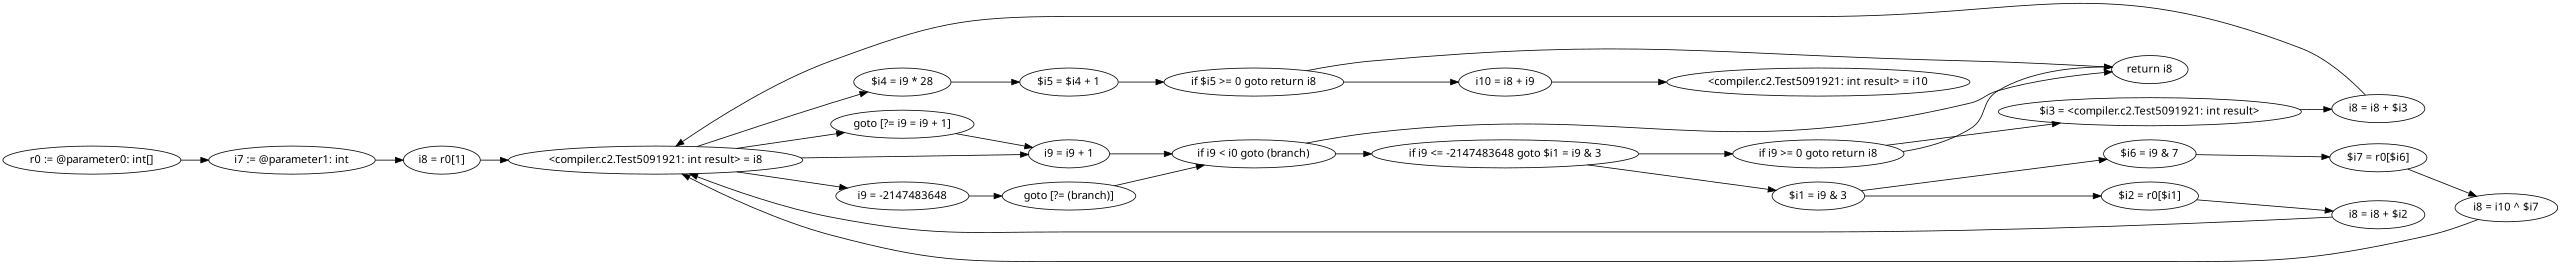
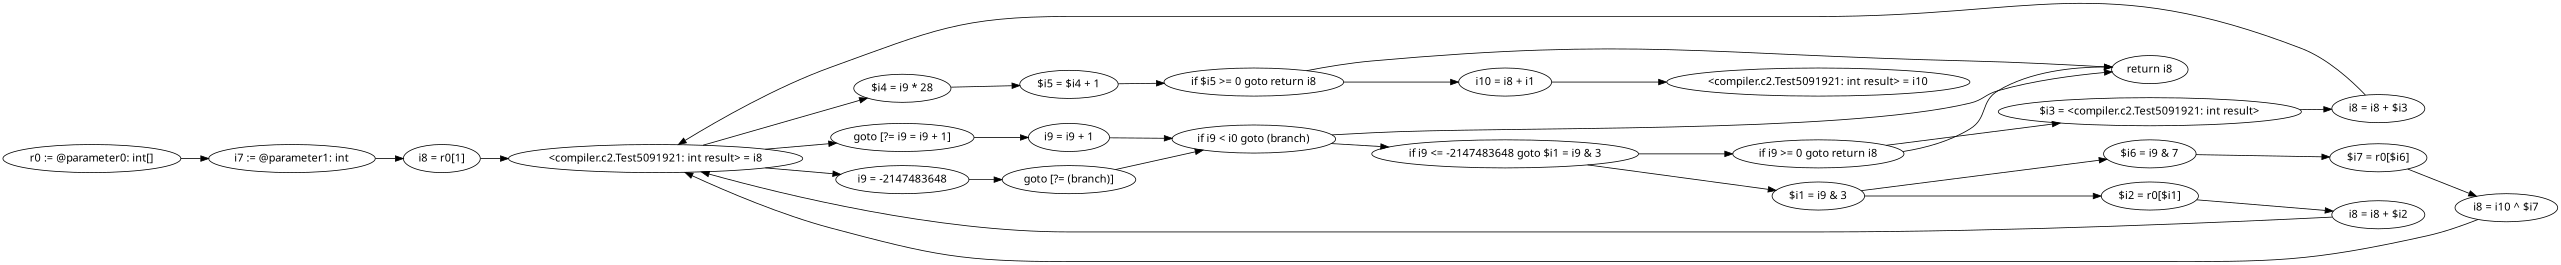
node "i10 = i8 + i9": label "i10 = i8 + i9" -> "i10 = i8 + i1"
edge "<compiler.c2.Test5091921: int result> = i8" -> "i9 = i9 + 1": removed
